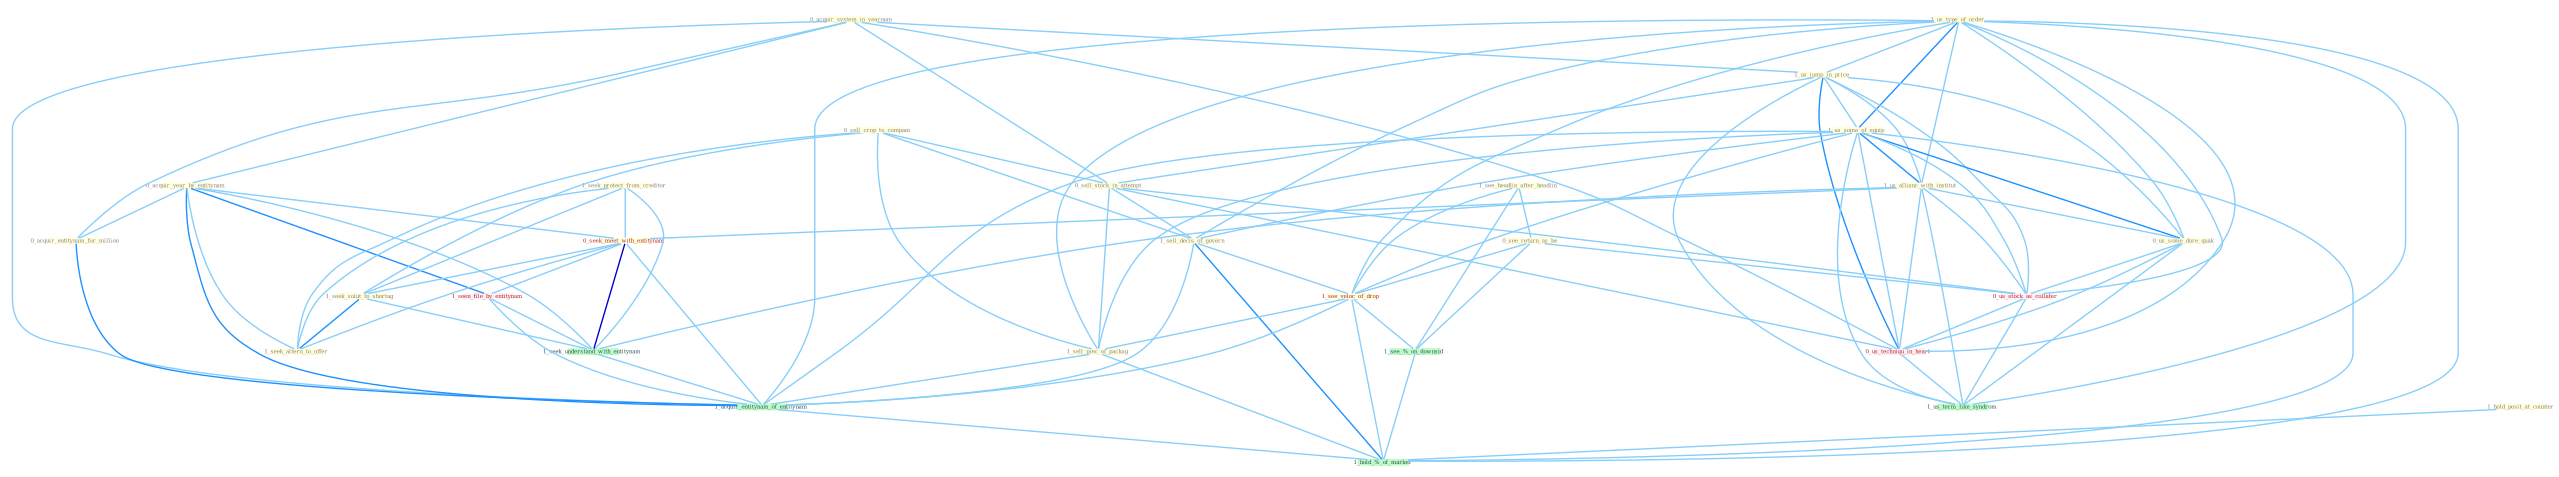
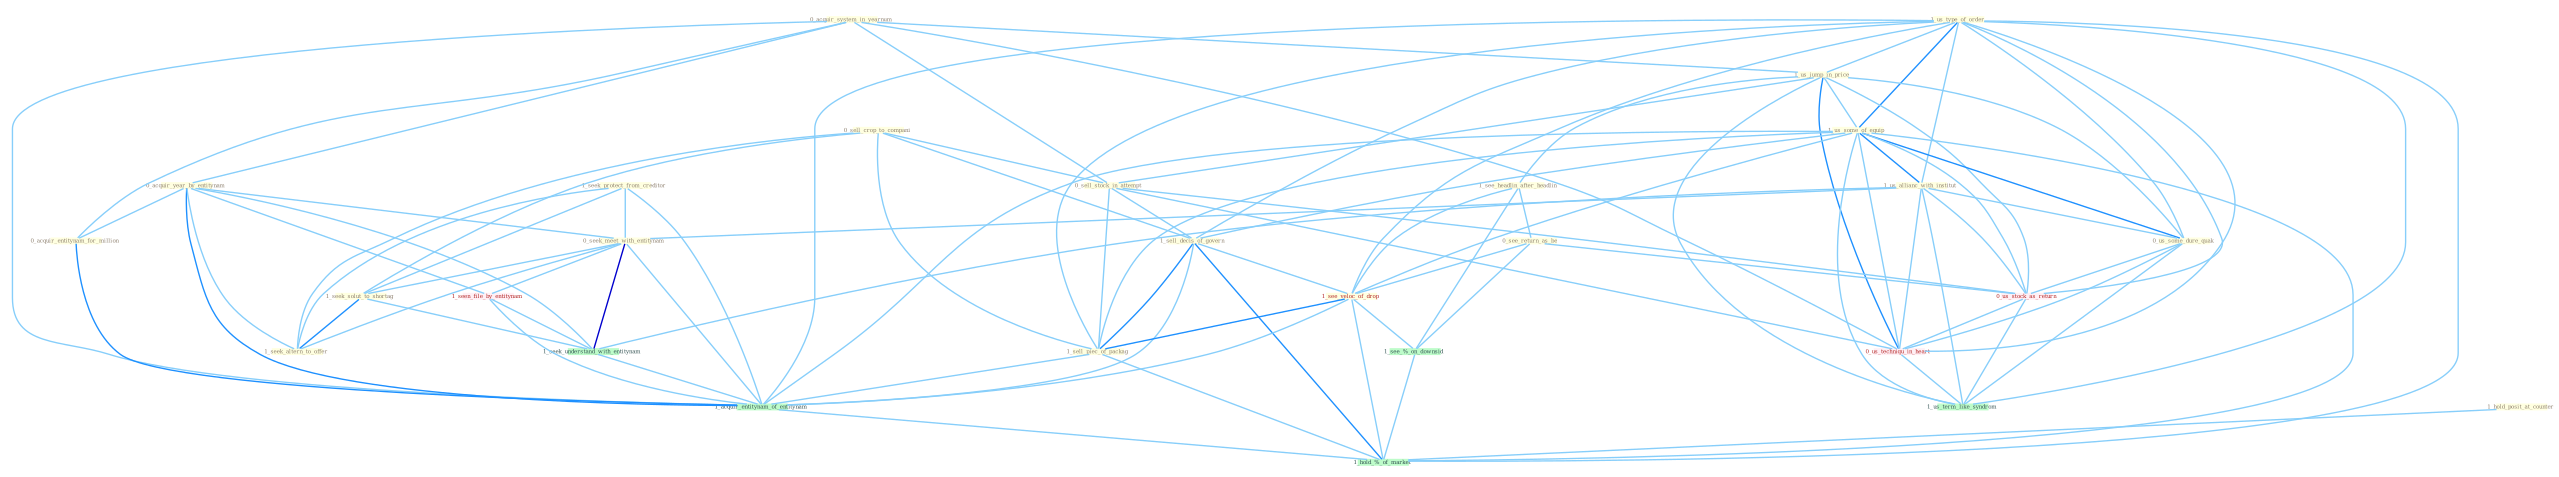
edge "1_us_jump_in_price" -- "1_us_allianc_with_institut": now "1_us_jump_in_price" -- "1_see_headlin_after_headlin"
edge "0_acquir_year_by_entitynam" -- "1_seen_file_by_entitynam": color #1e90ff -> #87cefa
node "0_seek_meet_with_entitynam": fontcolor #b22222 -> #8b7d6b
edge "1_seek_protect_from_creditor" -- "1_seek_understand_with_entitynam": now "1_seek_protect_from_creditor" -- "1_acquir_entitynam_of_entitynam"
node "0_us_stock_as_collater": label "0_us_stock_as_collater" -> "0_us_stock_as_return"
edge "1_sell_decis_of_govern" -- "1_sell_piec_of_packag": added
edge "1_see_veloc_of_drop" -- "1_sell_piec_of_packag": color #87cefa -> #1e90ff
